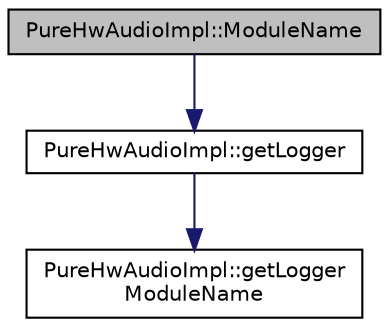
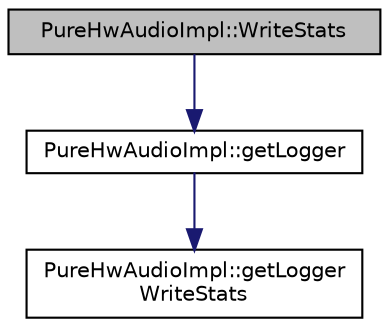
node "PureHwAudioImpl::ModuleName": label "PureHwAudioImpl::ModuleName" -> "PureHwAudioImpl::WriteStats"
node "PureHwAudioImpl::getLogger ModuleName": label "PureHwAudioImpl::getLogger ModuleName" -> "PureHwAudioImpl::getLogger WriteStats"
